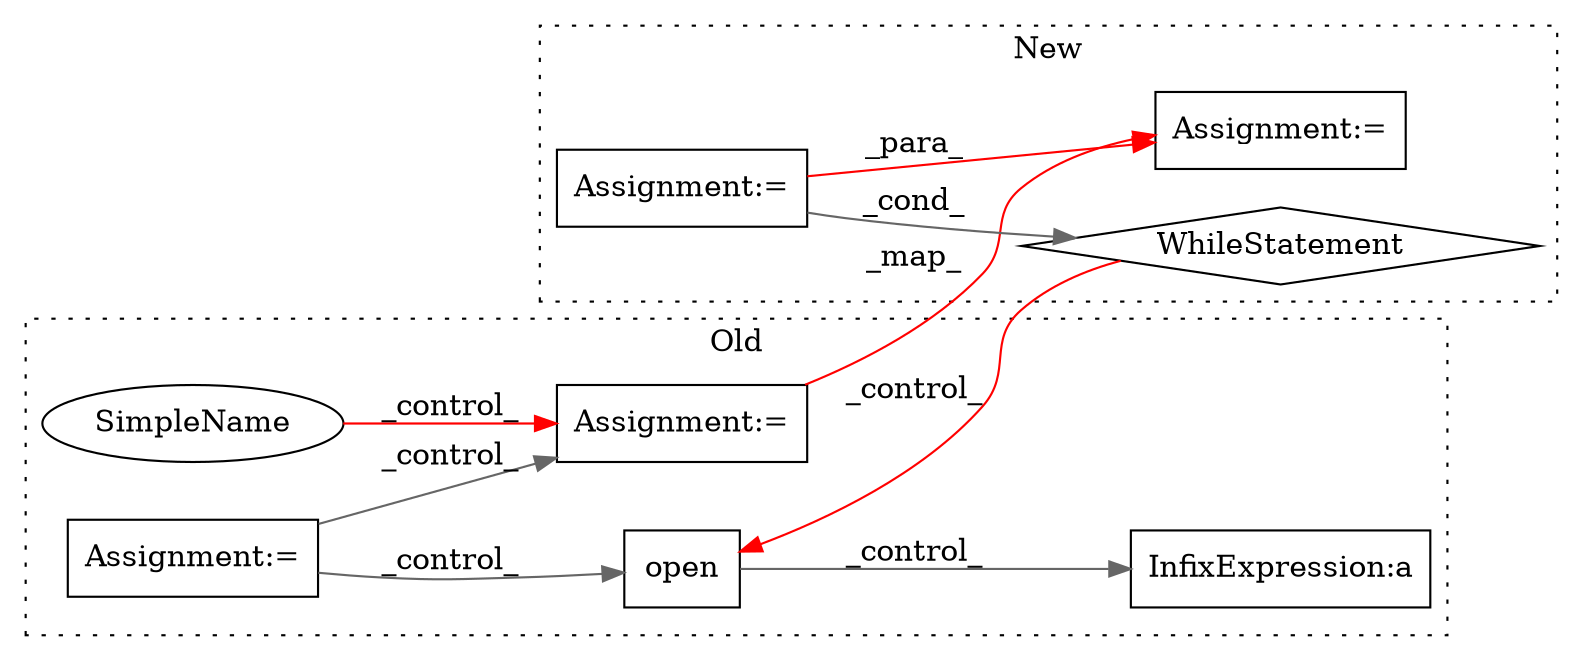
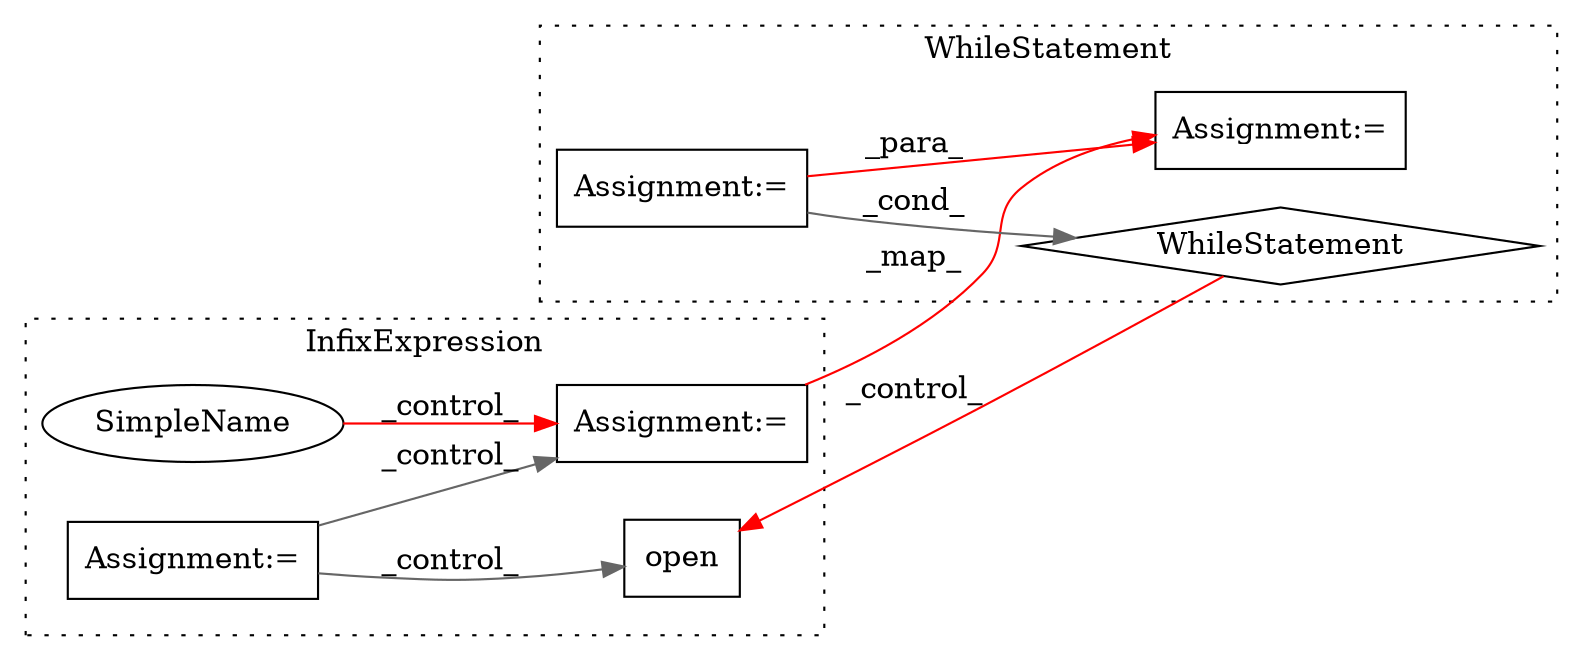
cluster "New": label "New" -> "WhileStatement"
cluster "Old": label "Old" -> "InfixExpression"
node "InfixExpression:a": removed
